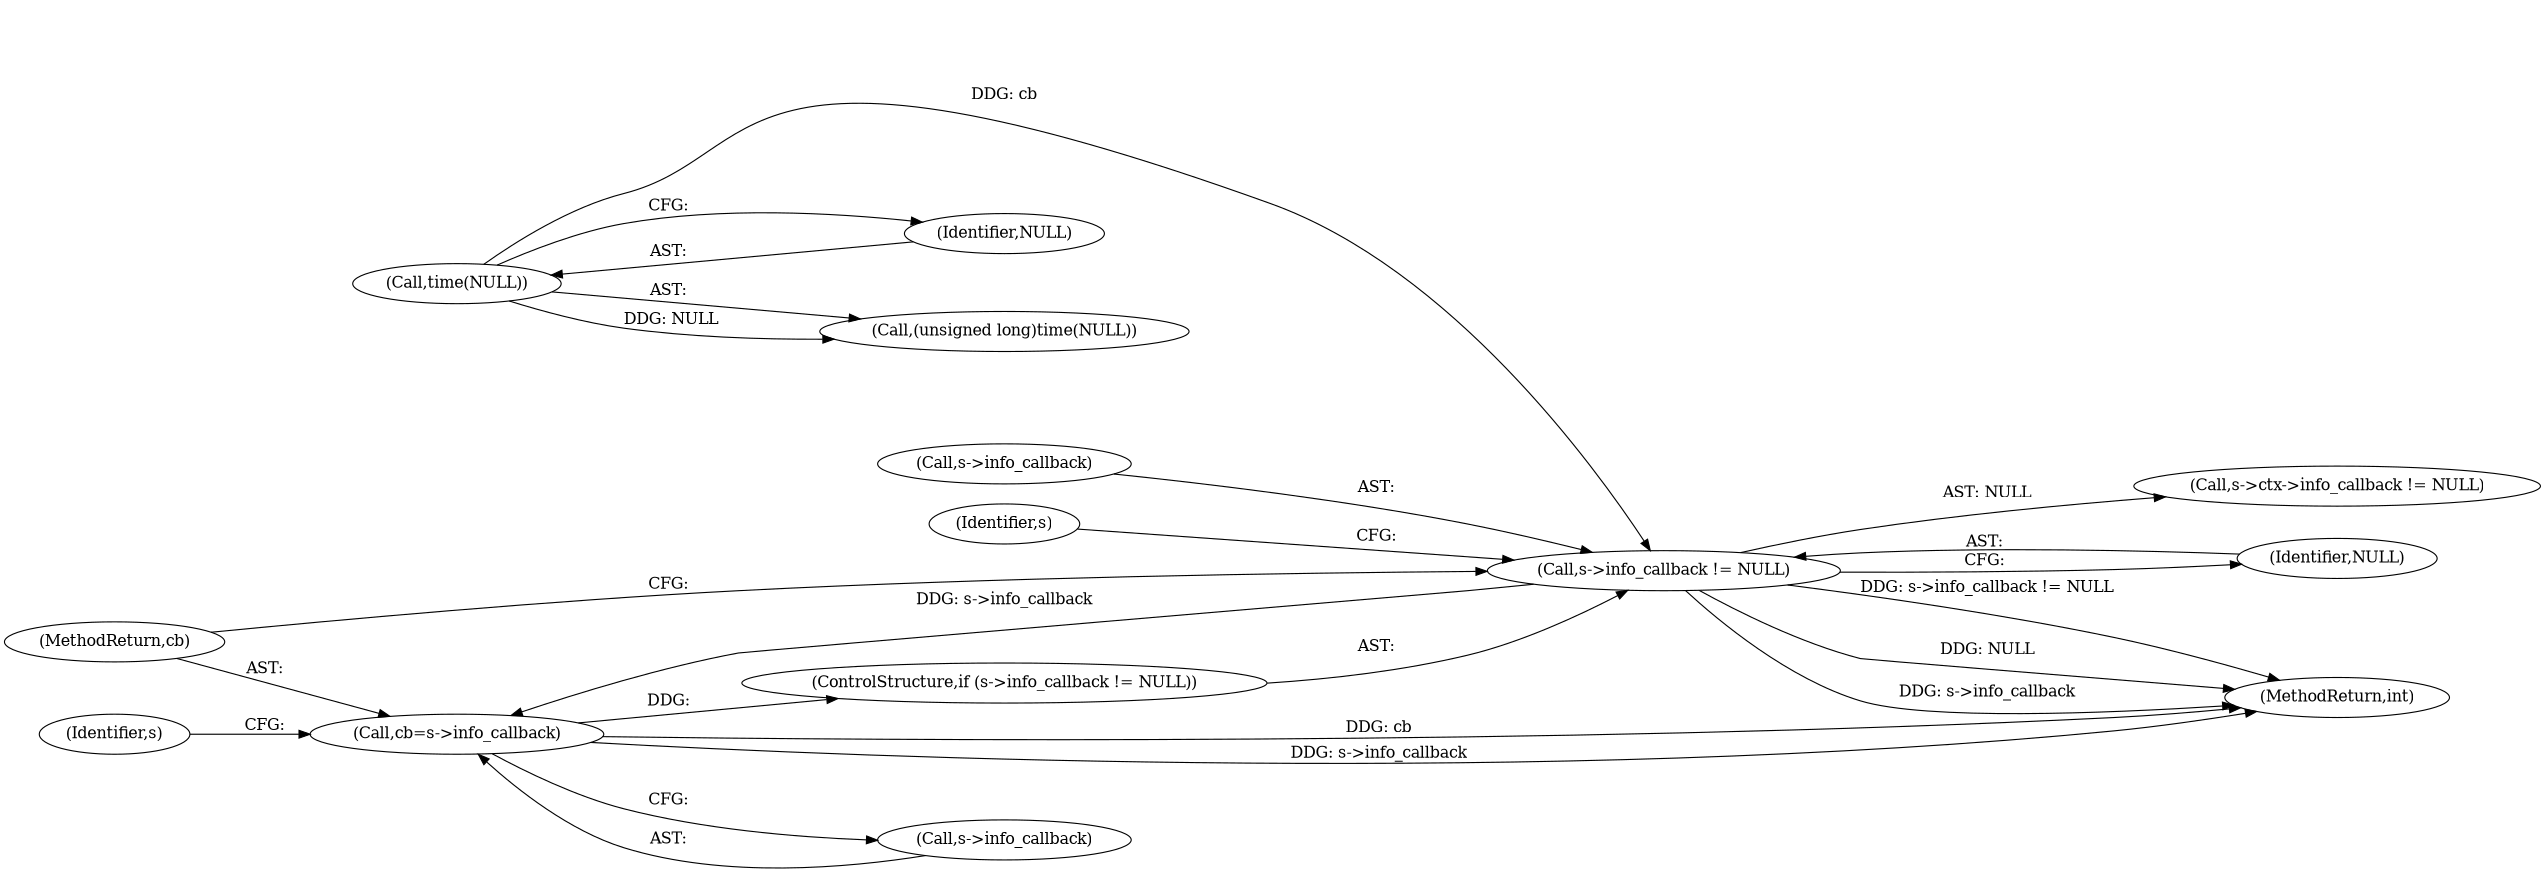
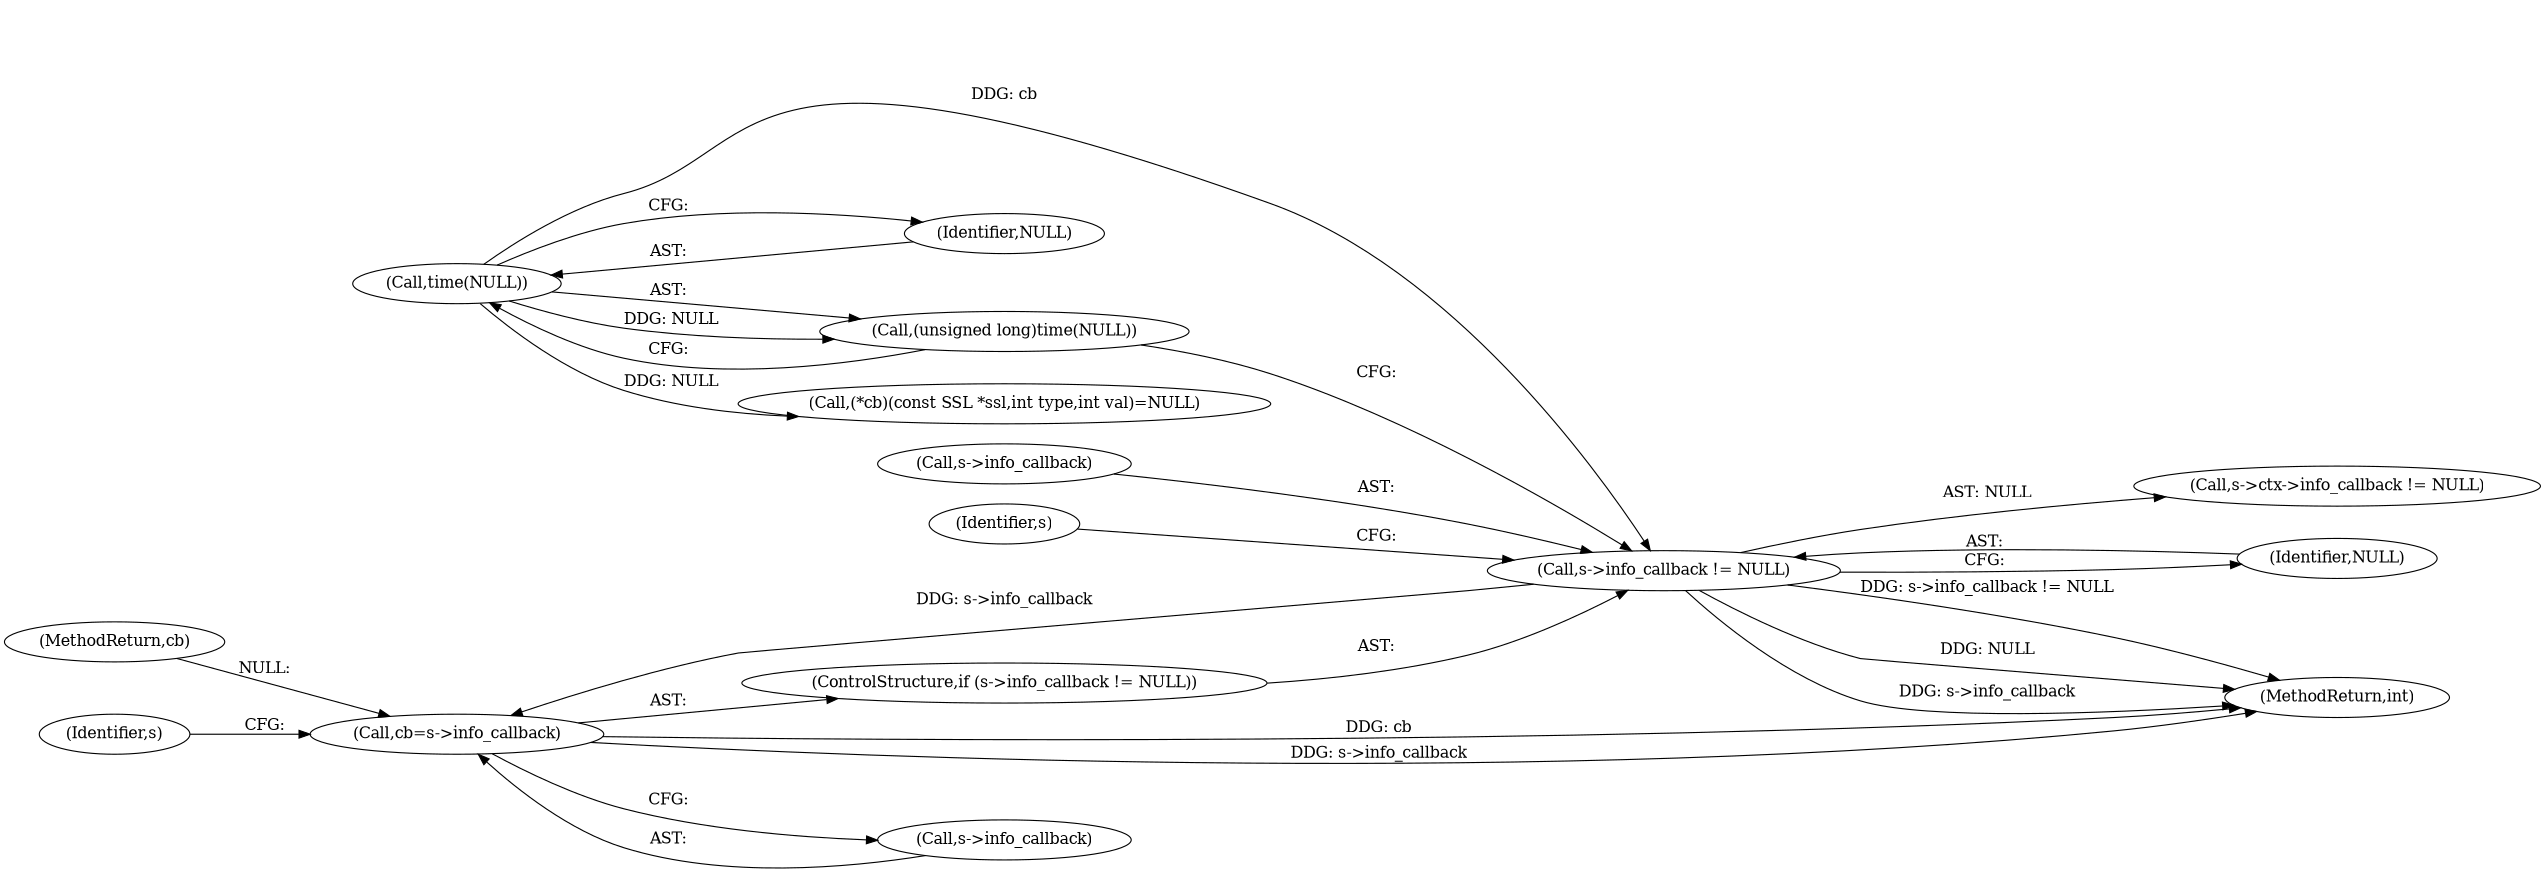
edge "(Call,(unsigned long)time(NULL))" -> "(Call,time(NULL))": added, label "CFG:"
node "(Call,(*cb)(const SSL *ssl,int type,int val)=NULL)": added
edge "(MethodReturn,cb)" -> "(Call,s->info_callback != NULL)": now "(Call,(unsigned long)time(NULL))" -> "(Call,s->info_callback != NULL)"
edge "(MethodReturn,cb)" -> "(Call,cb=s->info_callback)": label "AST: " -> "NULL: "
edge "(Call,cb=s->info_callback)" -> "(ControlStructure,if (s->info_callback != NULL))": label "DDG: " -> "AST: "
